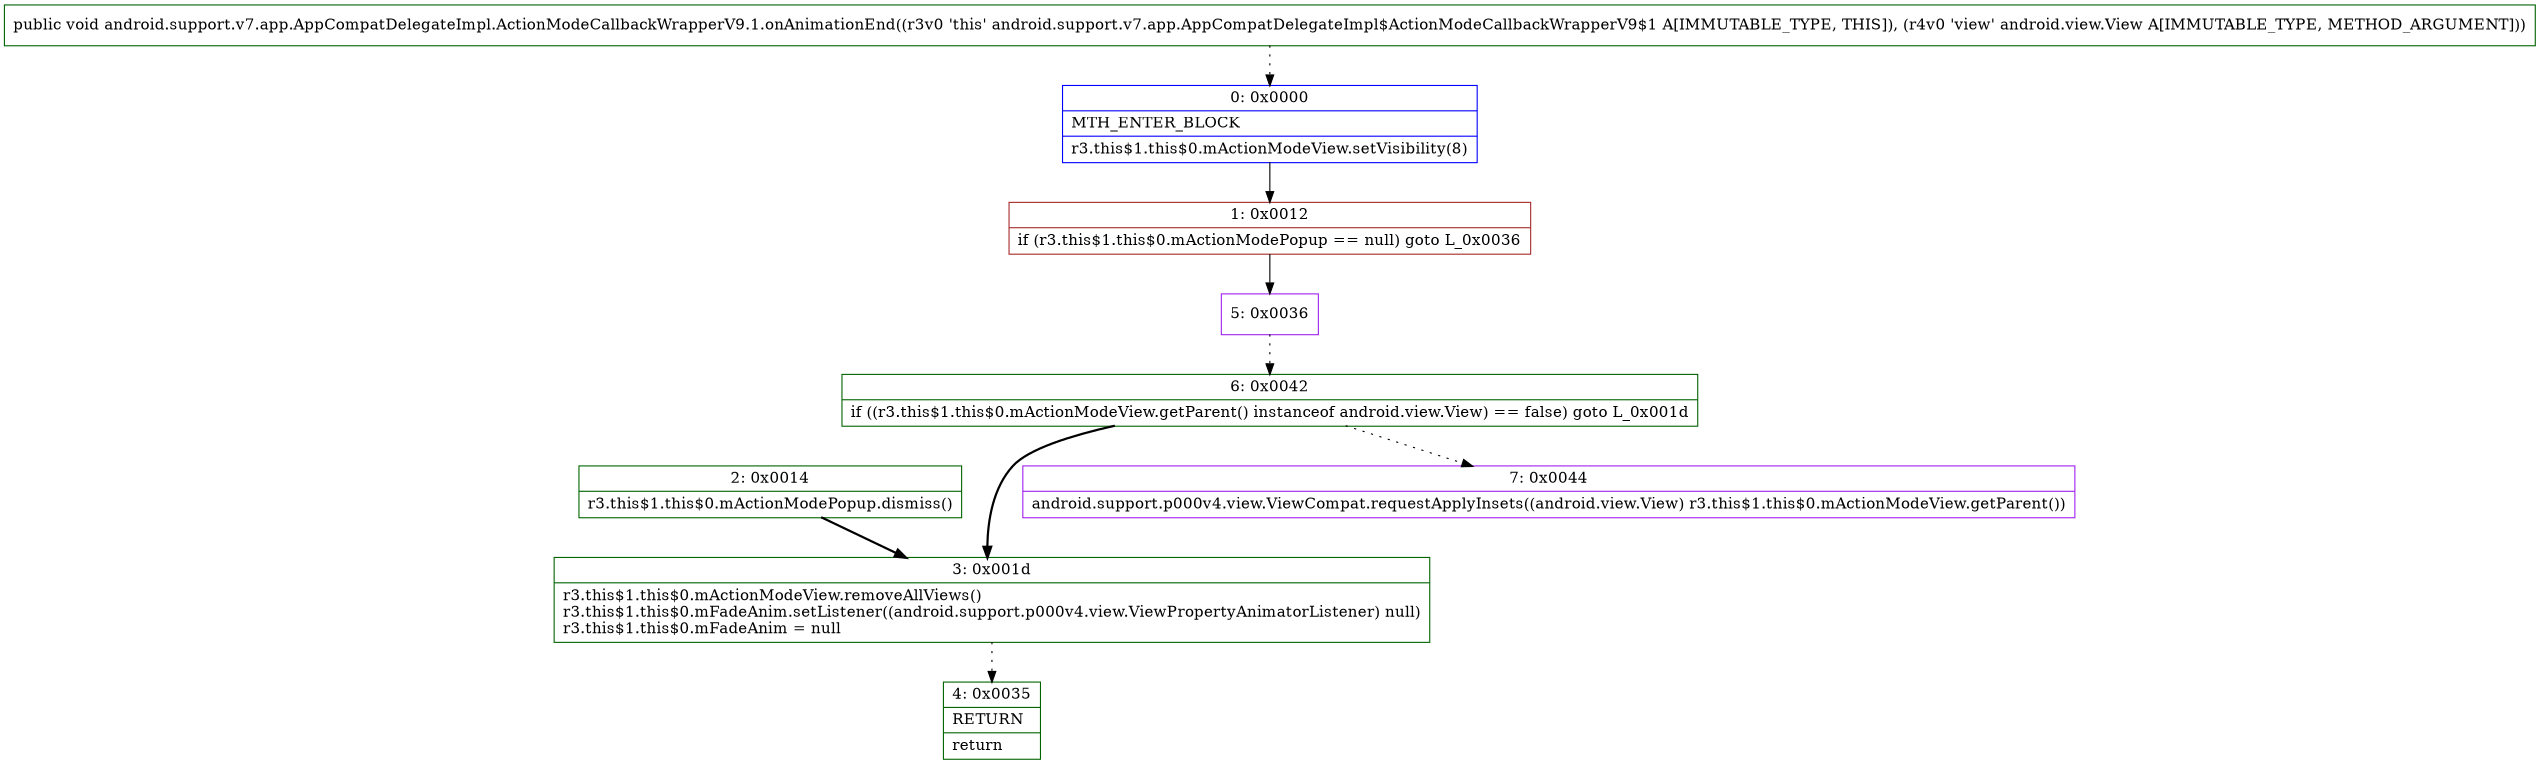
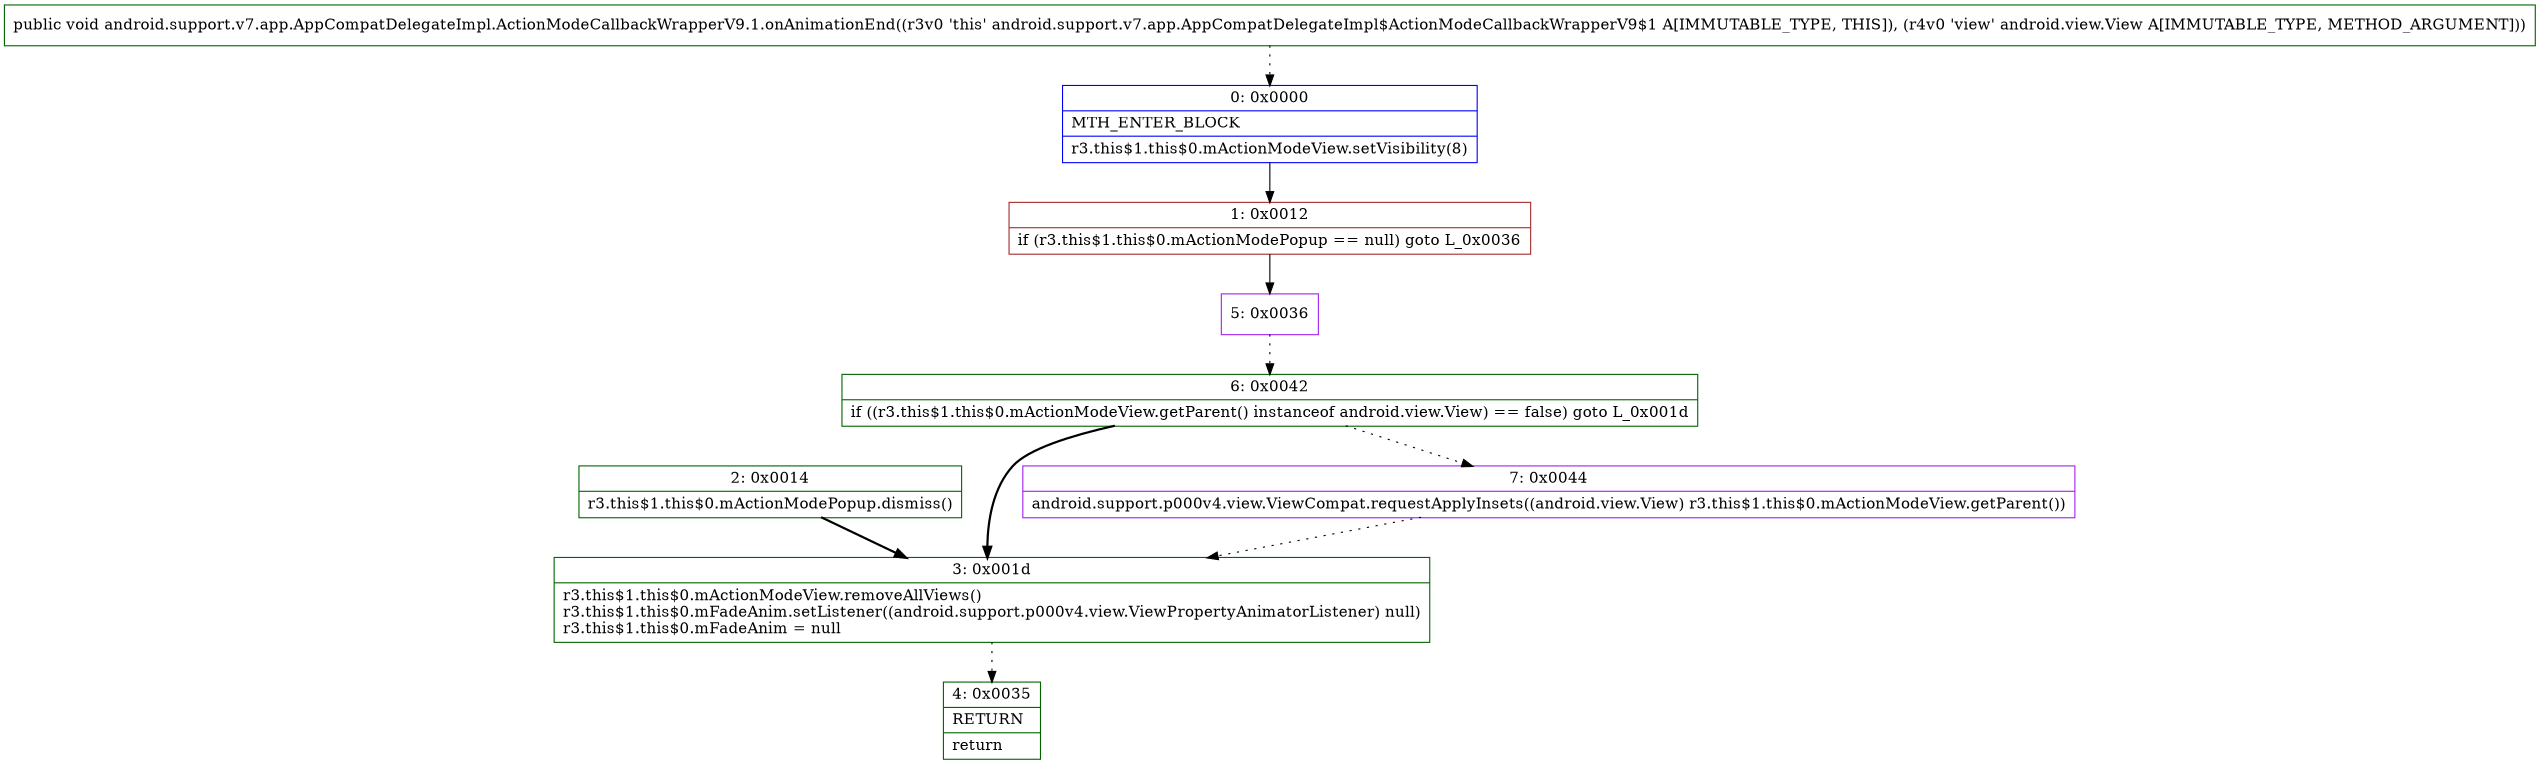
edge "7: 0x0044" -> "3: 0x001d": added
